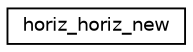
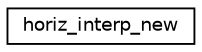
node "horiz_horiz_new": label "horiz_horiz_new" -> "horiz_interp_new"
